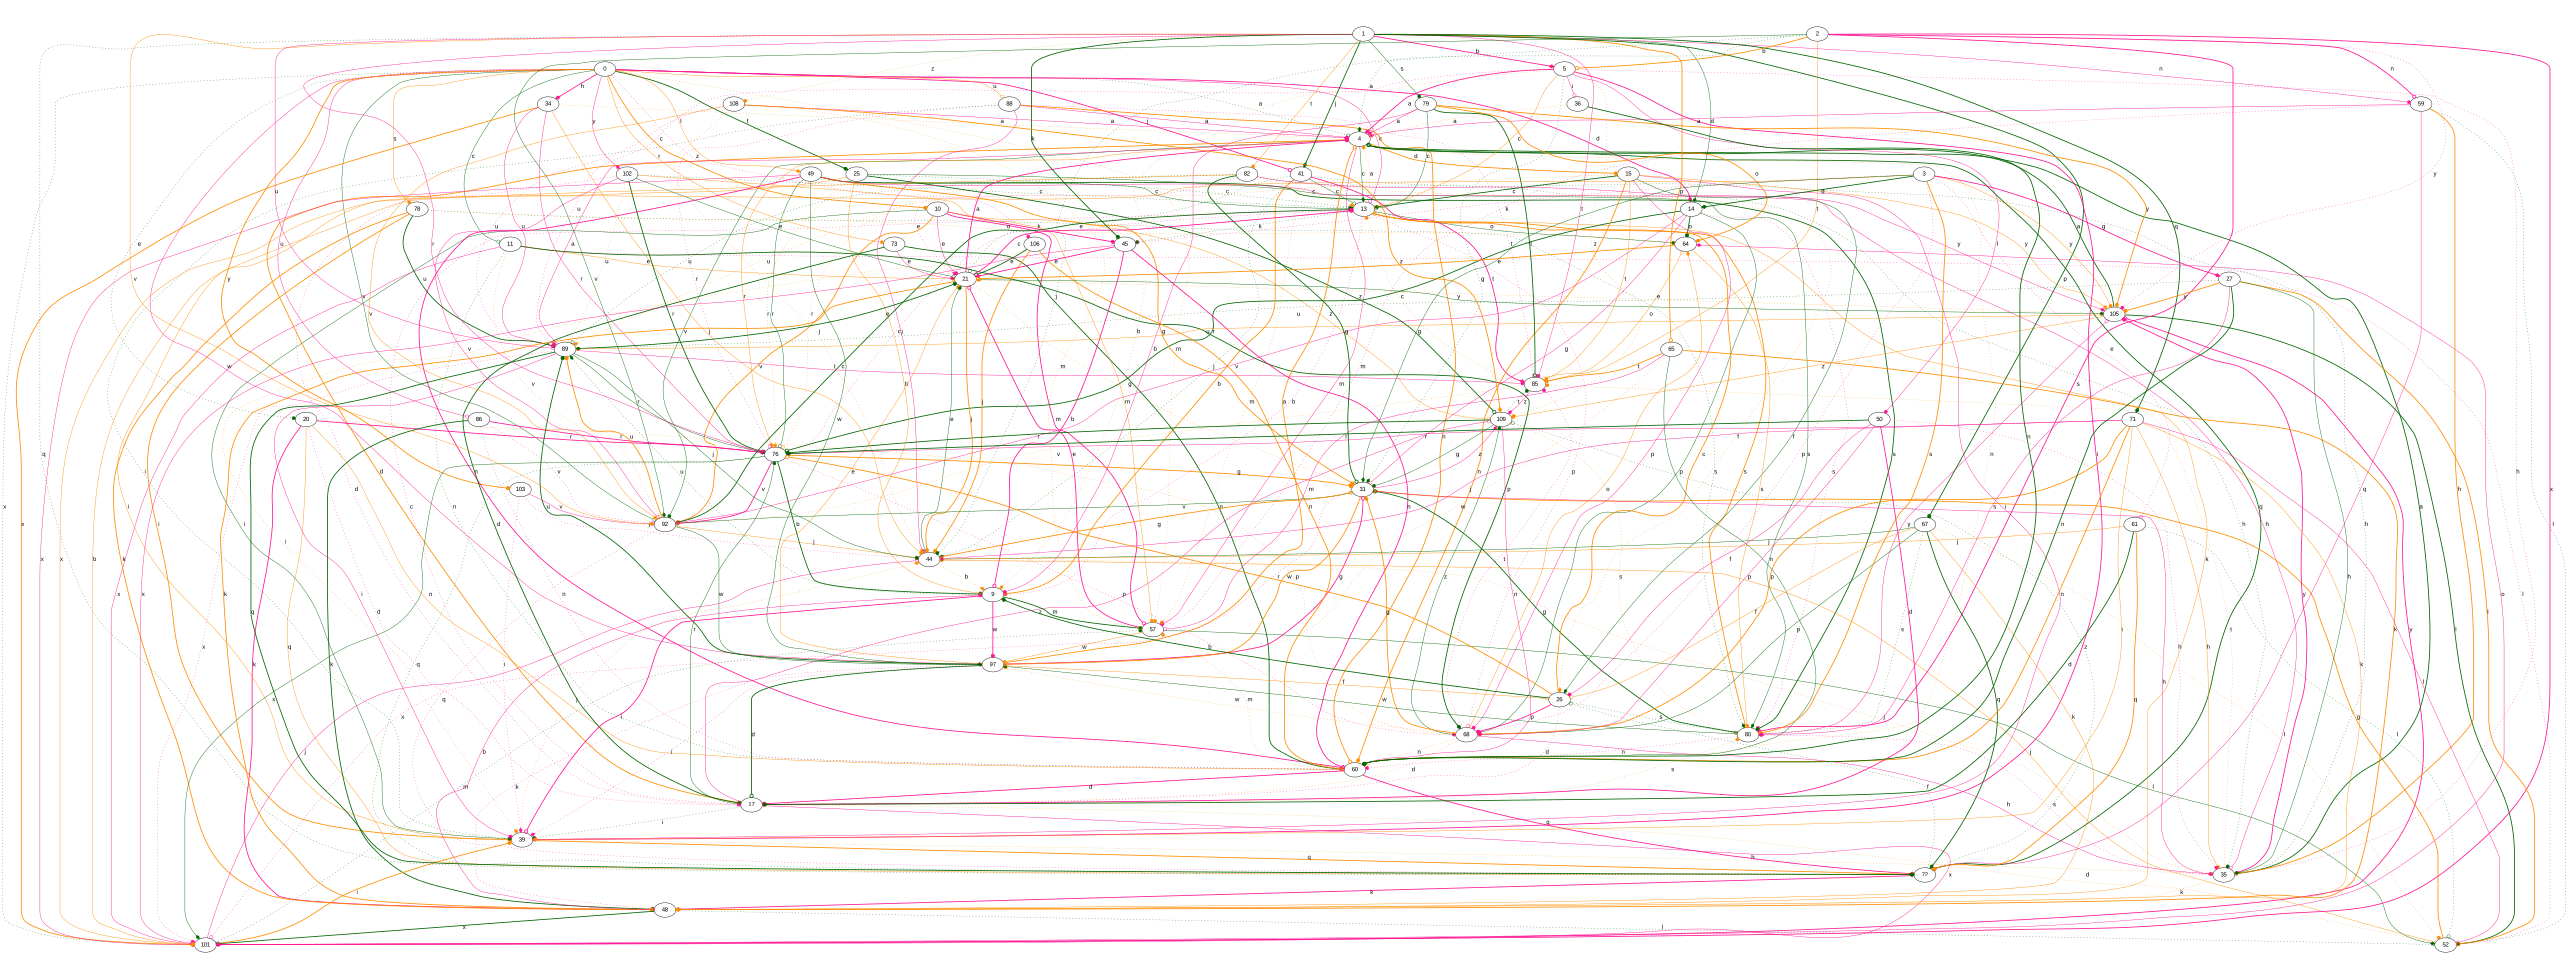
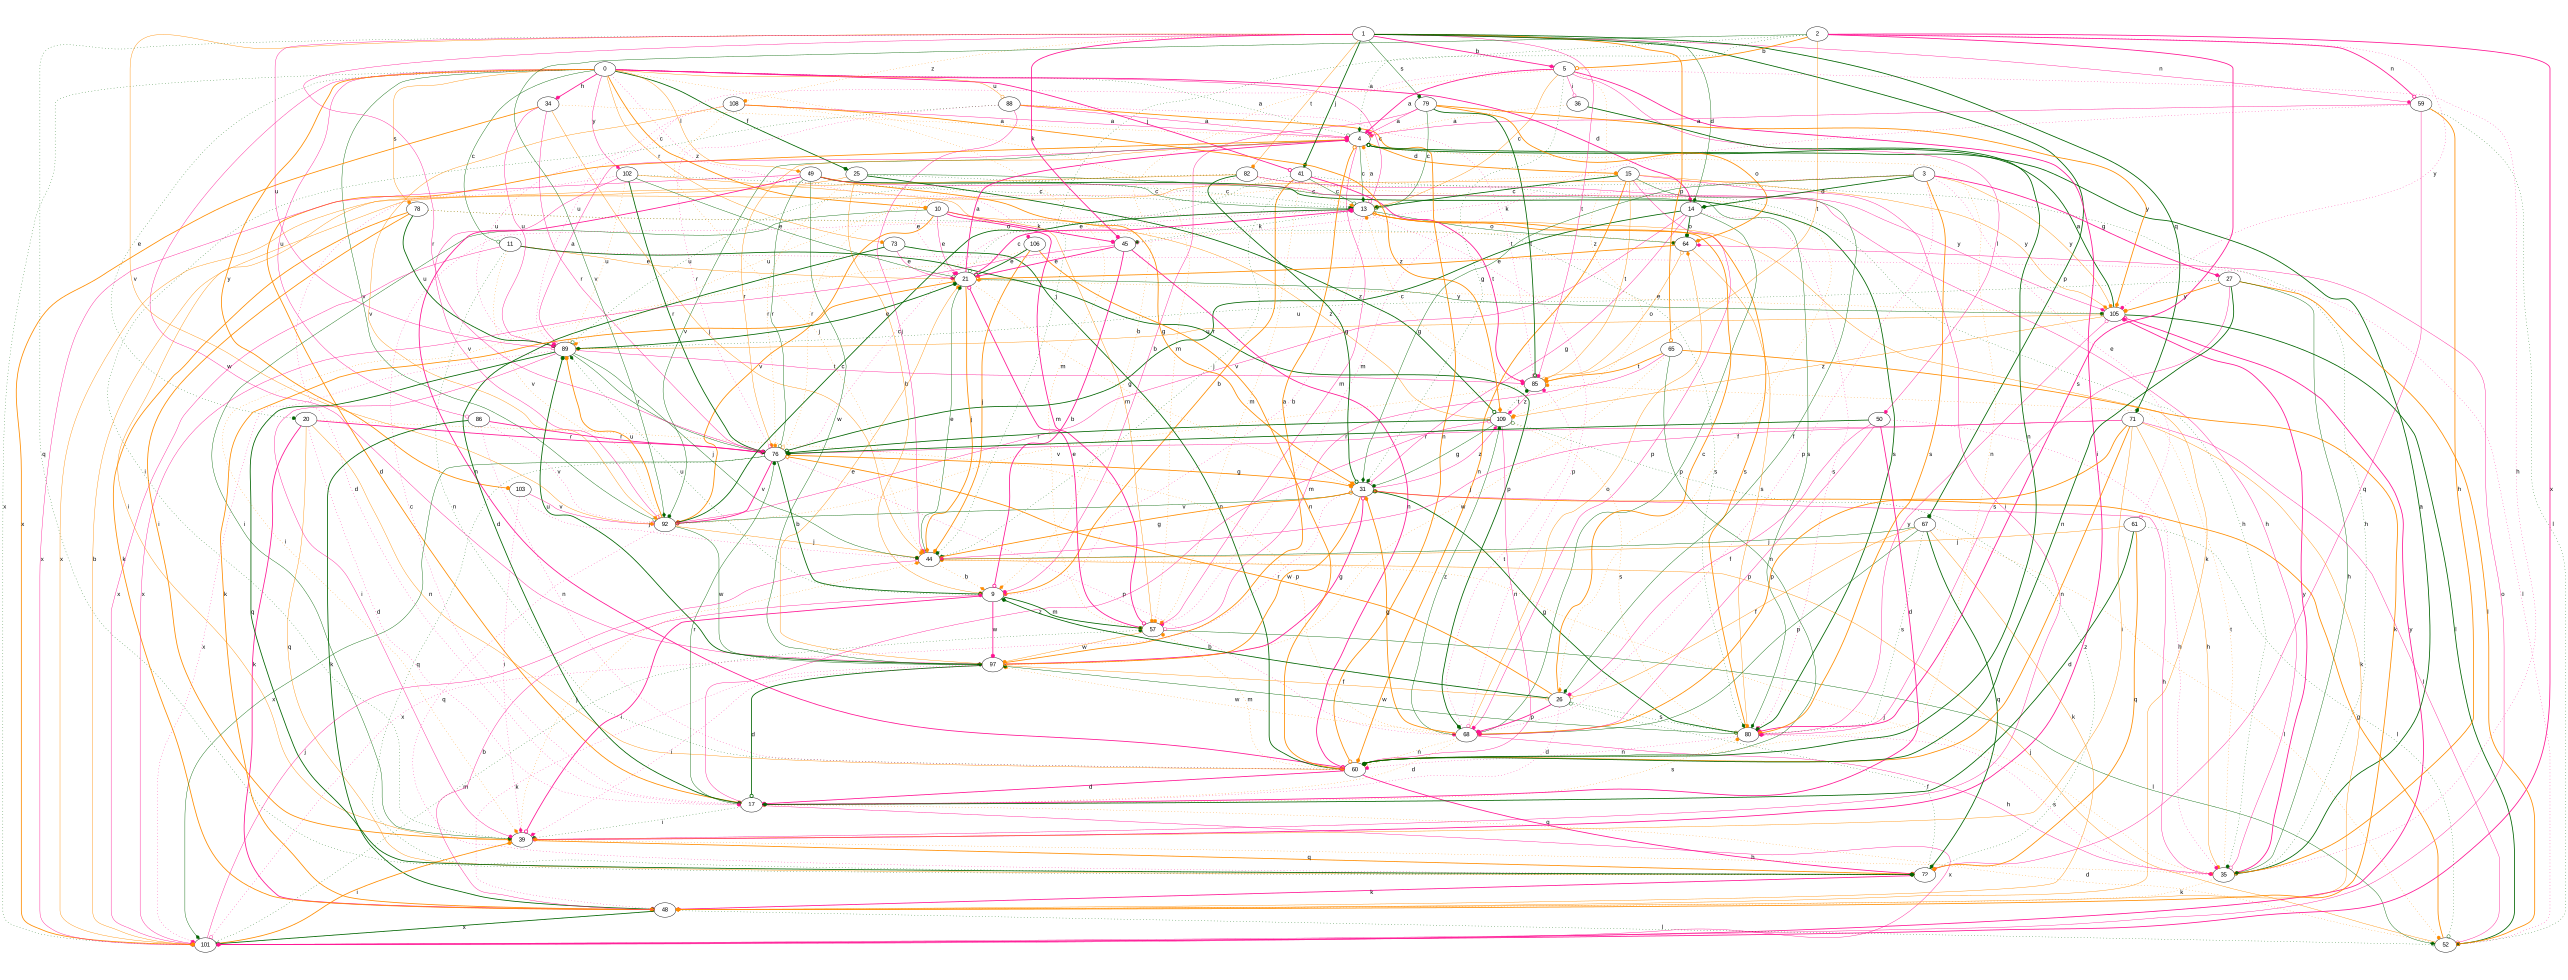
edge "1" -> "45": color darkgreen -> deeppink
edge "4" -> "72": removed, label "q"
